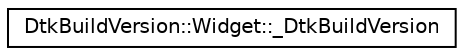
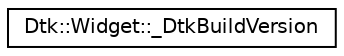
node "DtkBuildVersion::Widget::_DtkBuildVersion": label "DtkBuildVersion::Widget::_DtkBuildVersion" -> "Dtk::Widget::_DtkBuildVersion"
